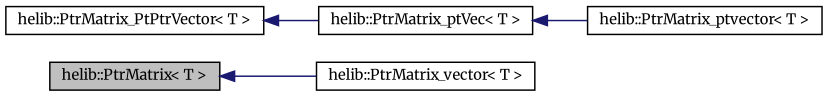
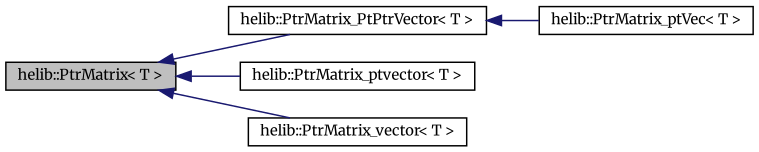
edge "helib::PtrMatrix_ptvector< T >" -> "helib::PtrMatrix_ptVec< T >": now "helib::PtrMatrix_ptvector< T >" -> "helib::PtrMatrix< T >"
edge "helib::PtrMatrix_PtPtrVector< T >" -> "helib::PtrMatrix< T >": added
